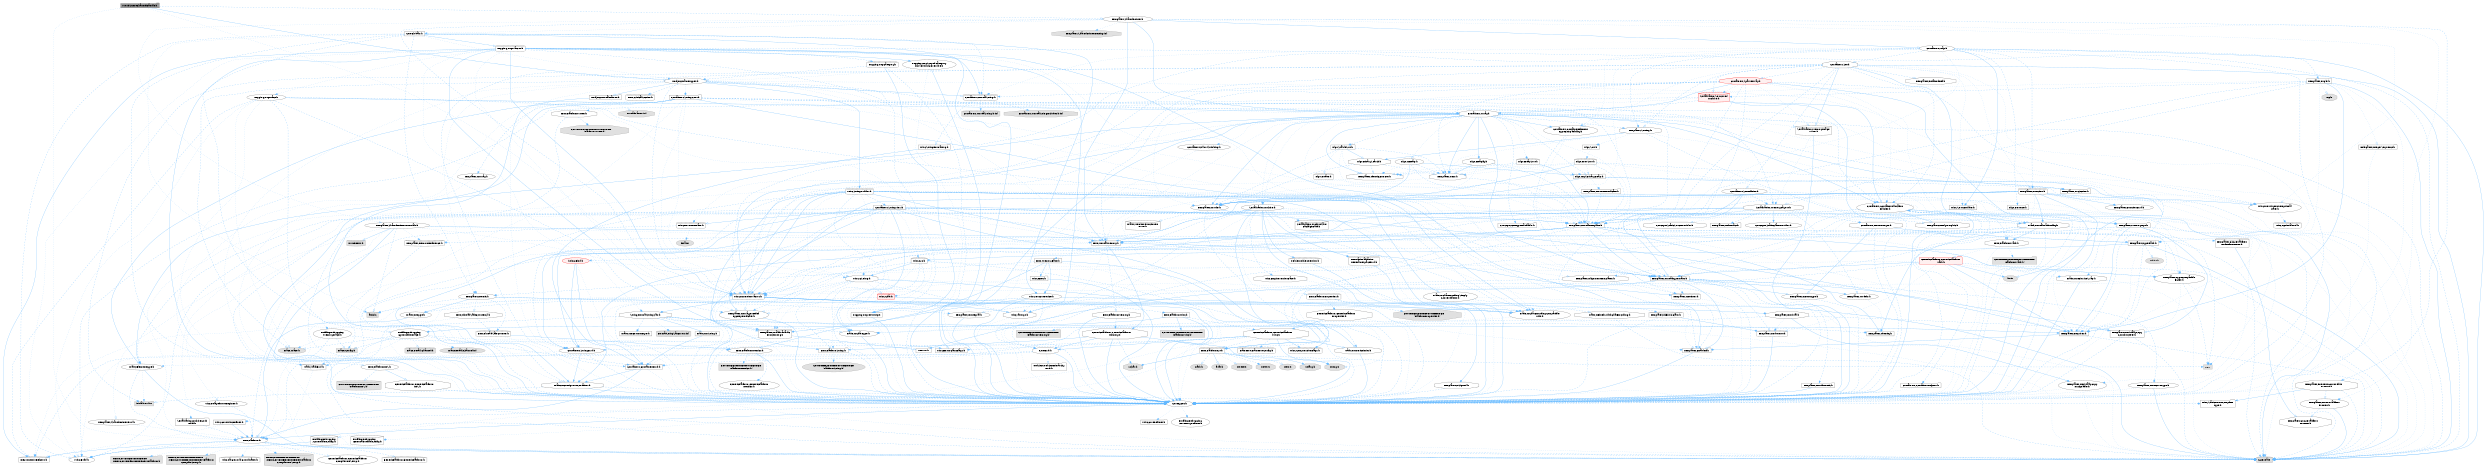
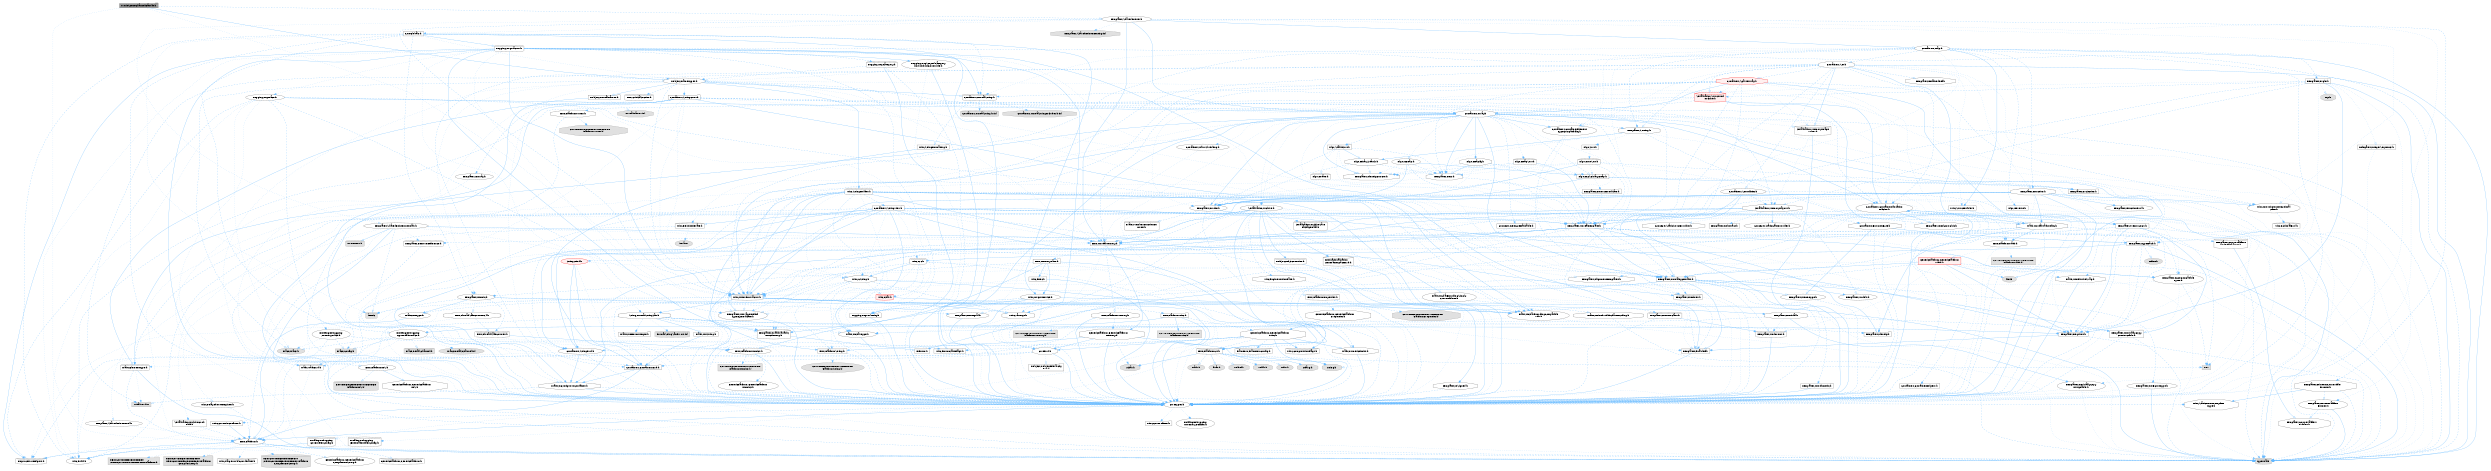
node "Templates/Function.h": shape cylinder -> octagon
node "Traits/ElementType.h": shape ellipse -> cylinder
node "Misc/StaticAssertComplete Type.h": shape folder -> octagon
